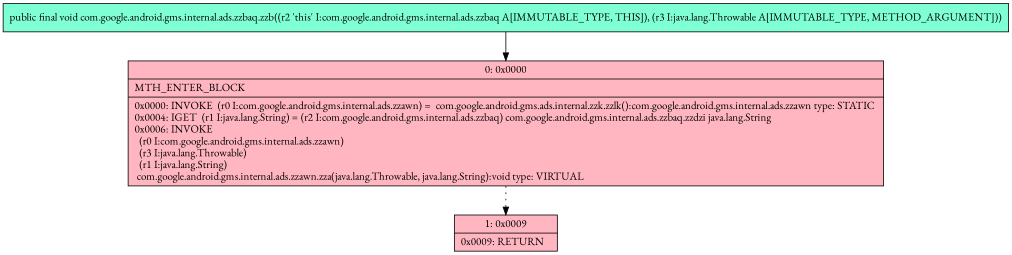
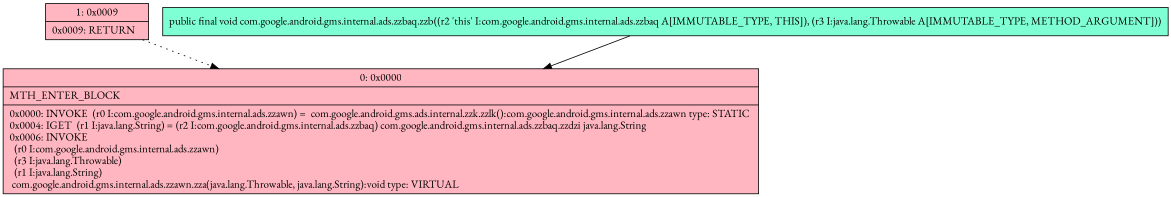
edge "0: 0x0000" -> "1: 0x0009": reversed
